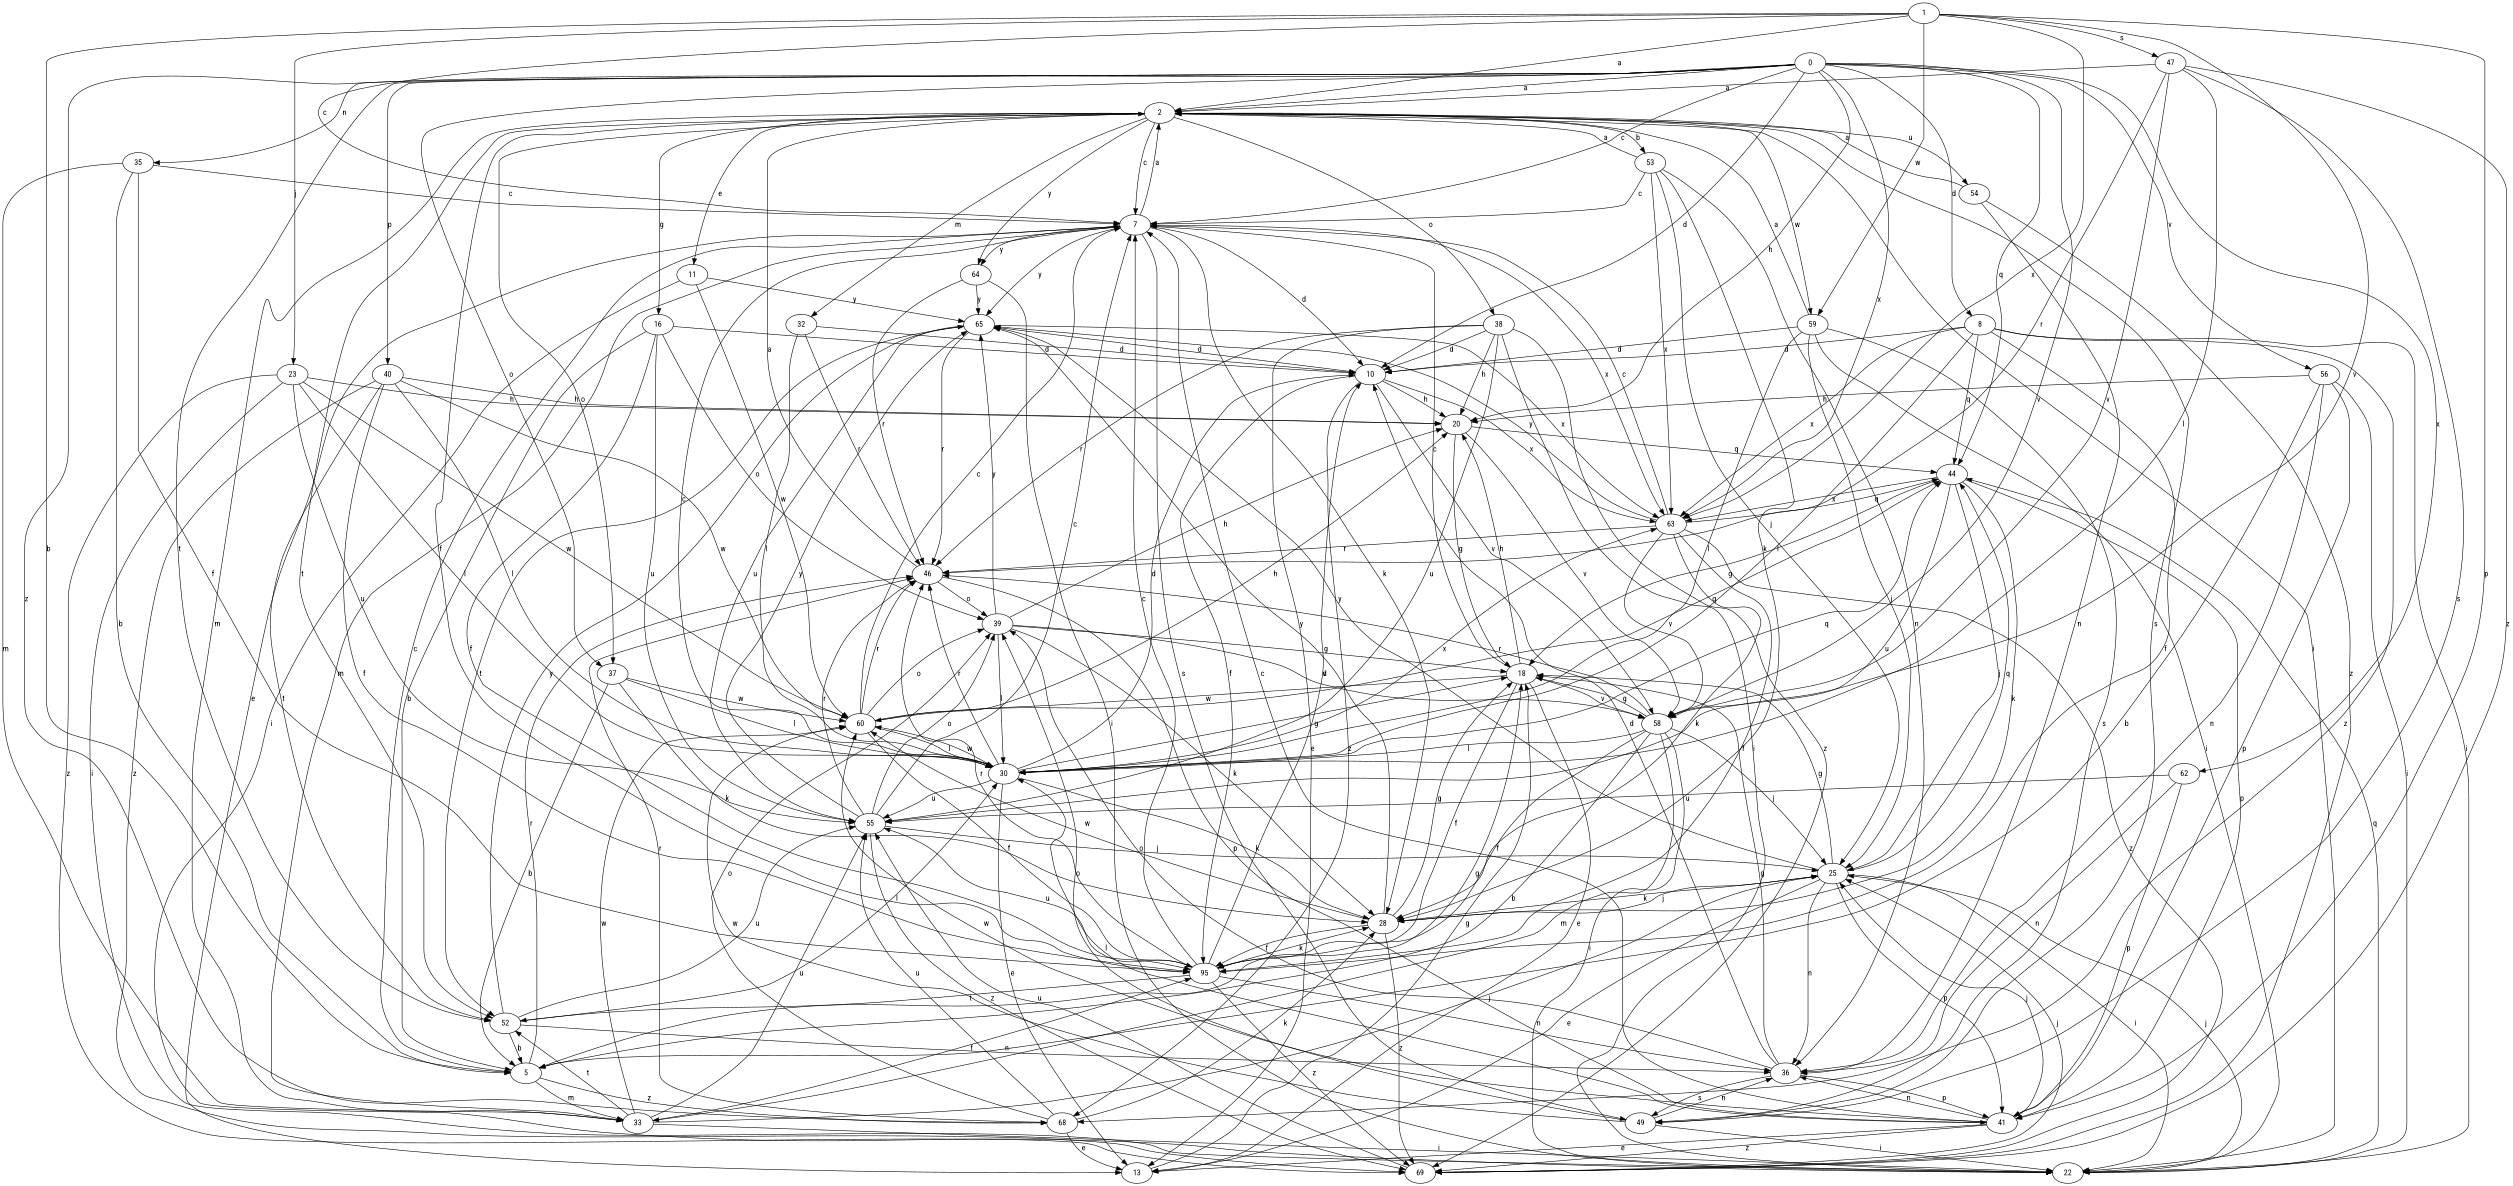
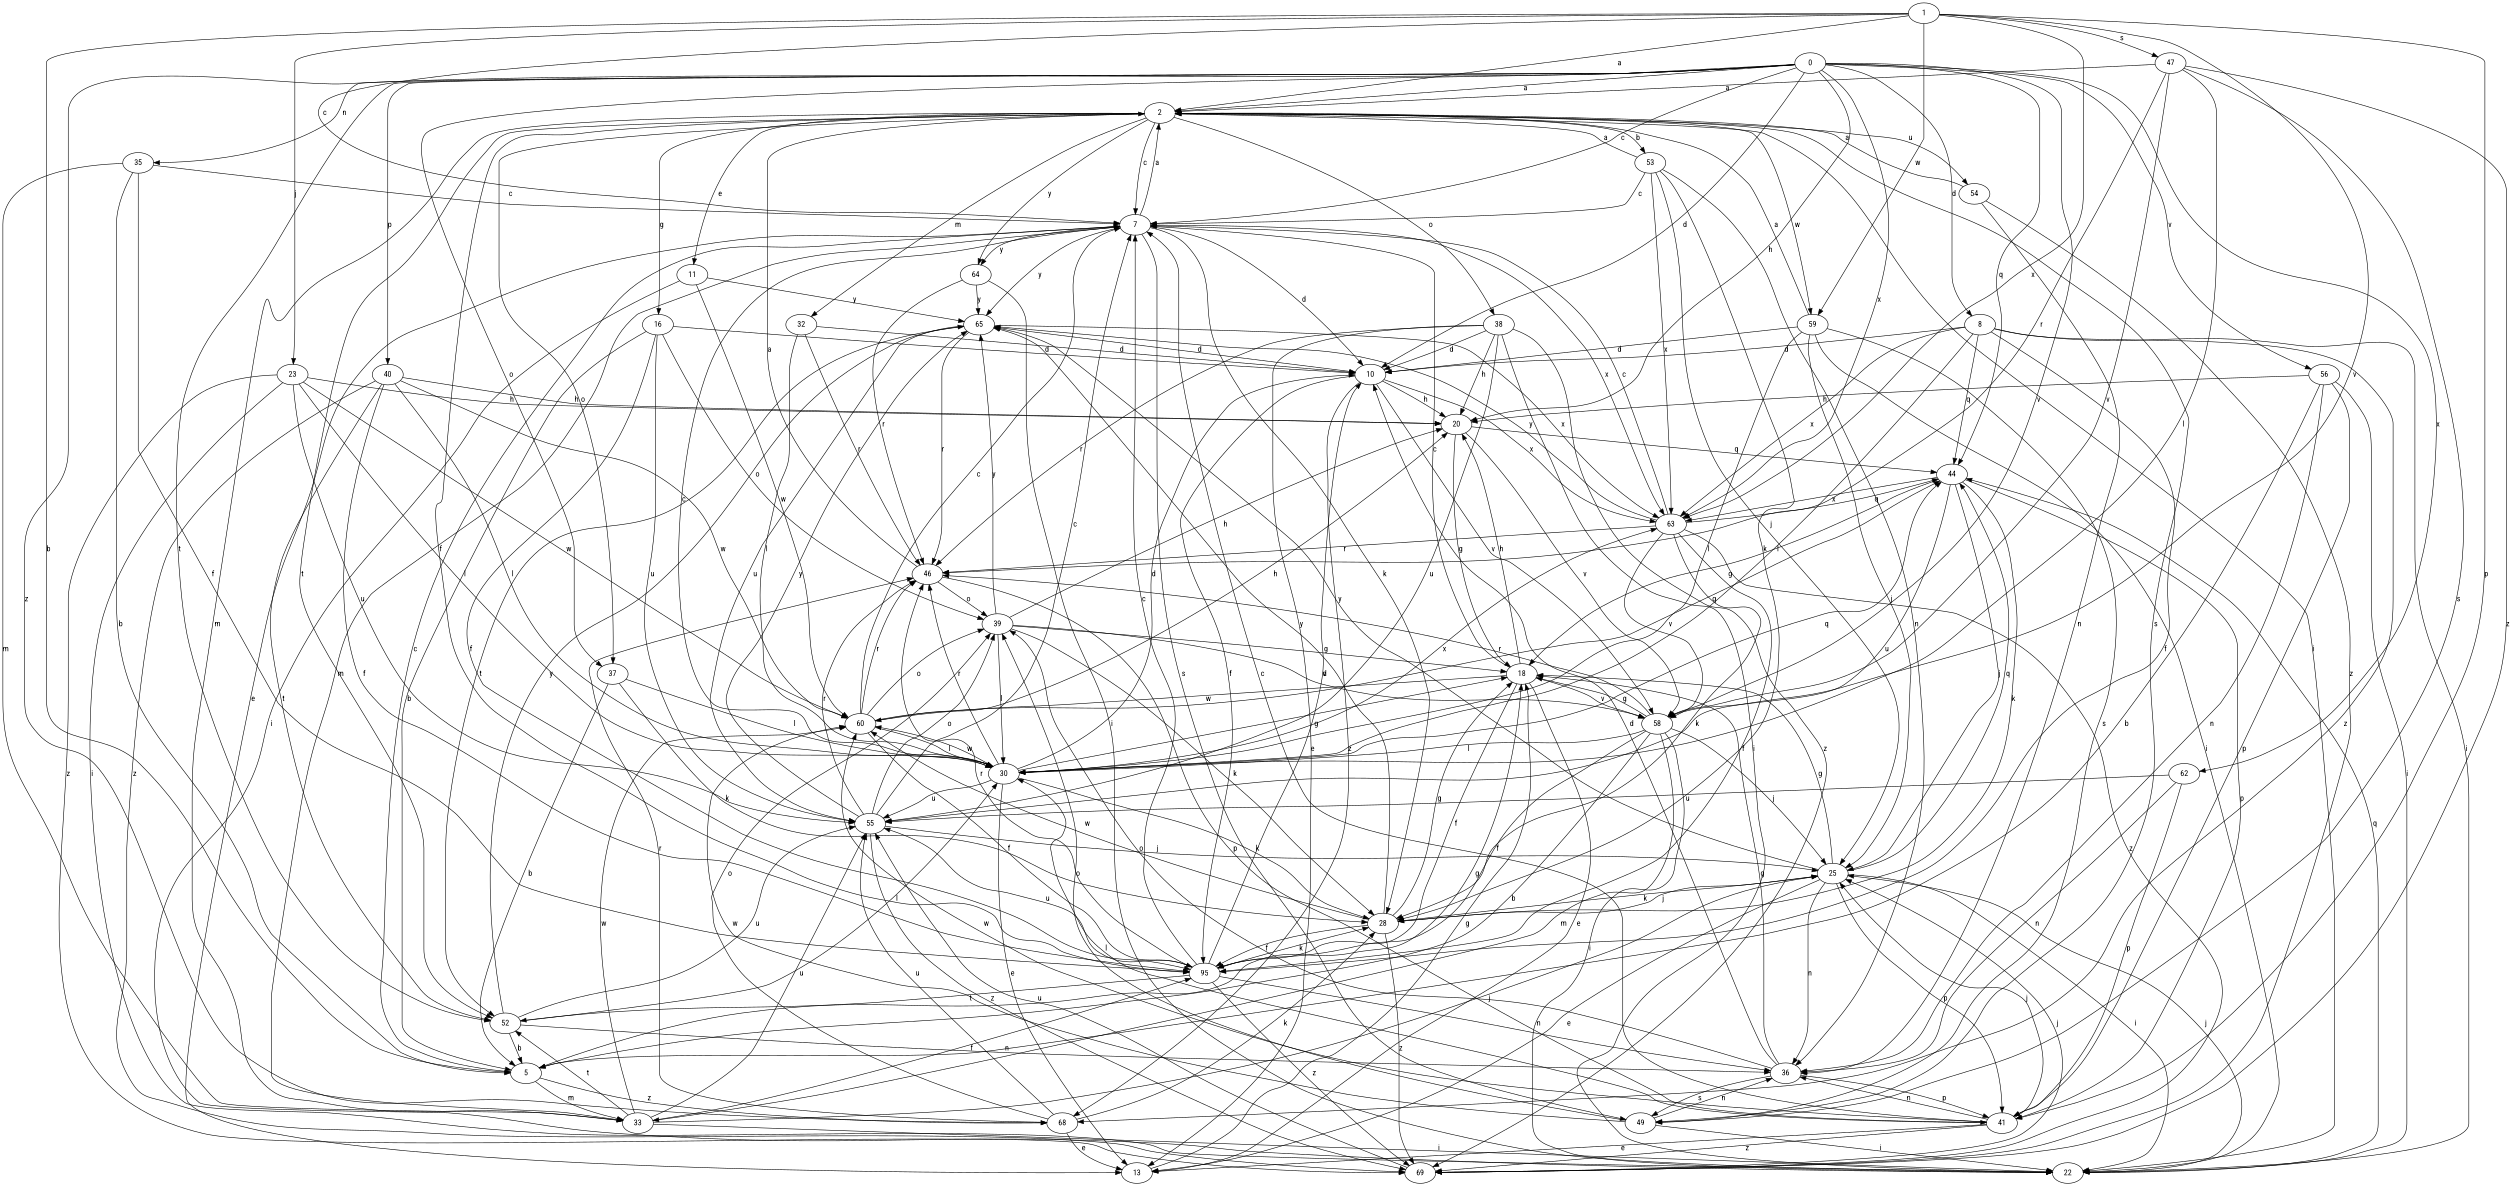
edge "5" -> "46": removed, label "r"
edge "37" -> "60": removed, label "w"
